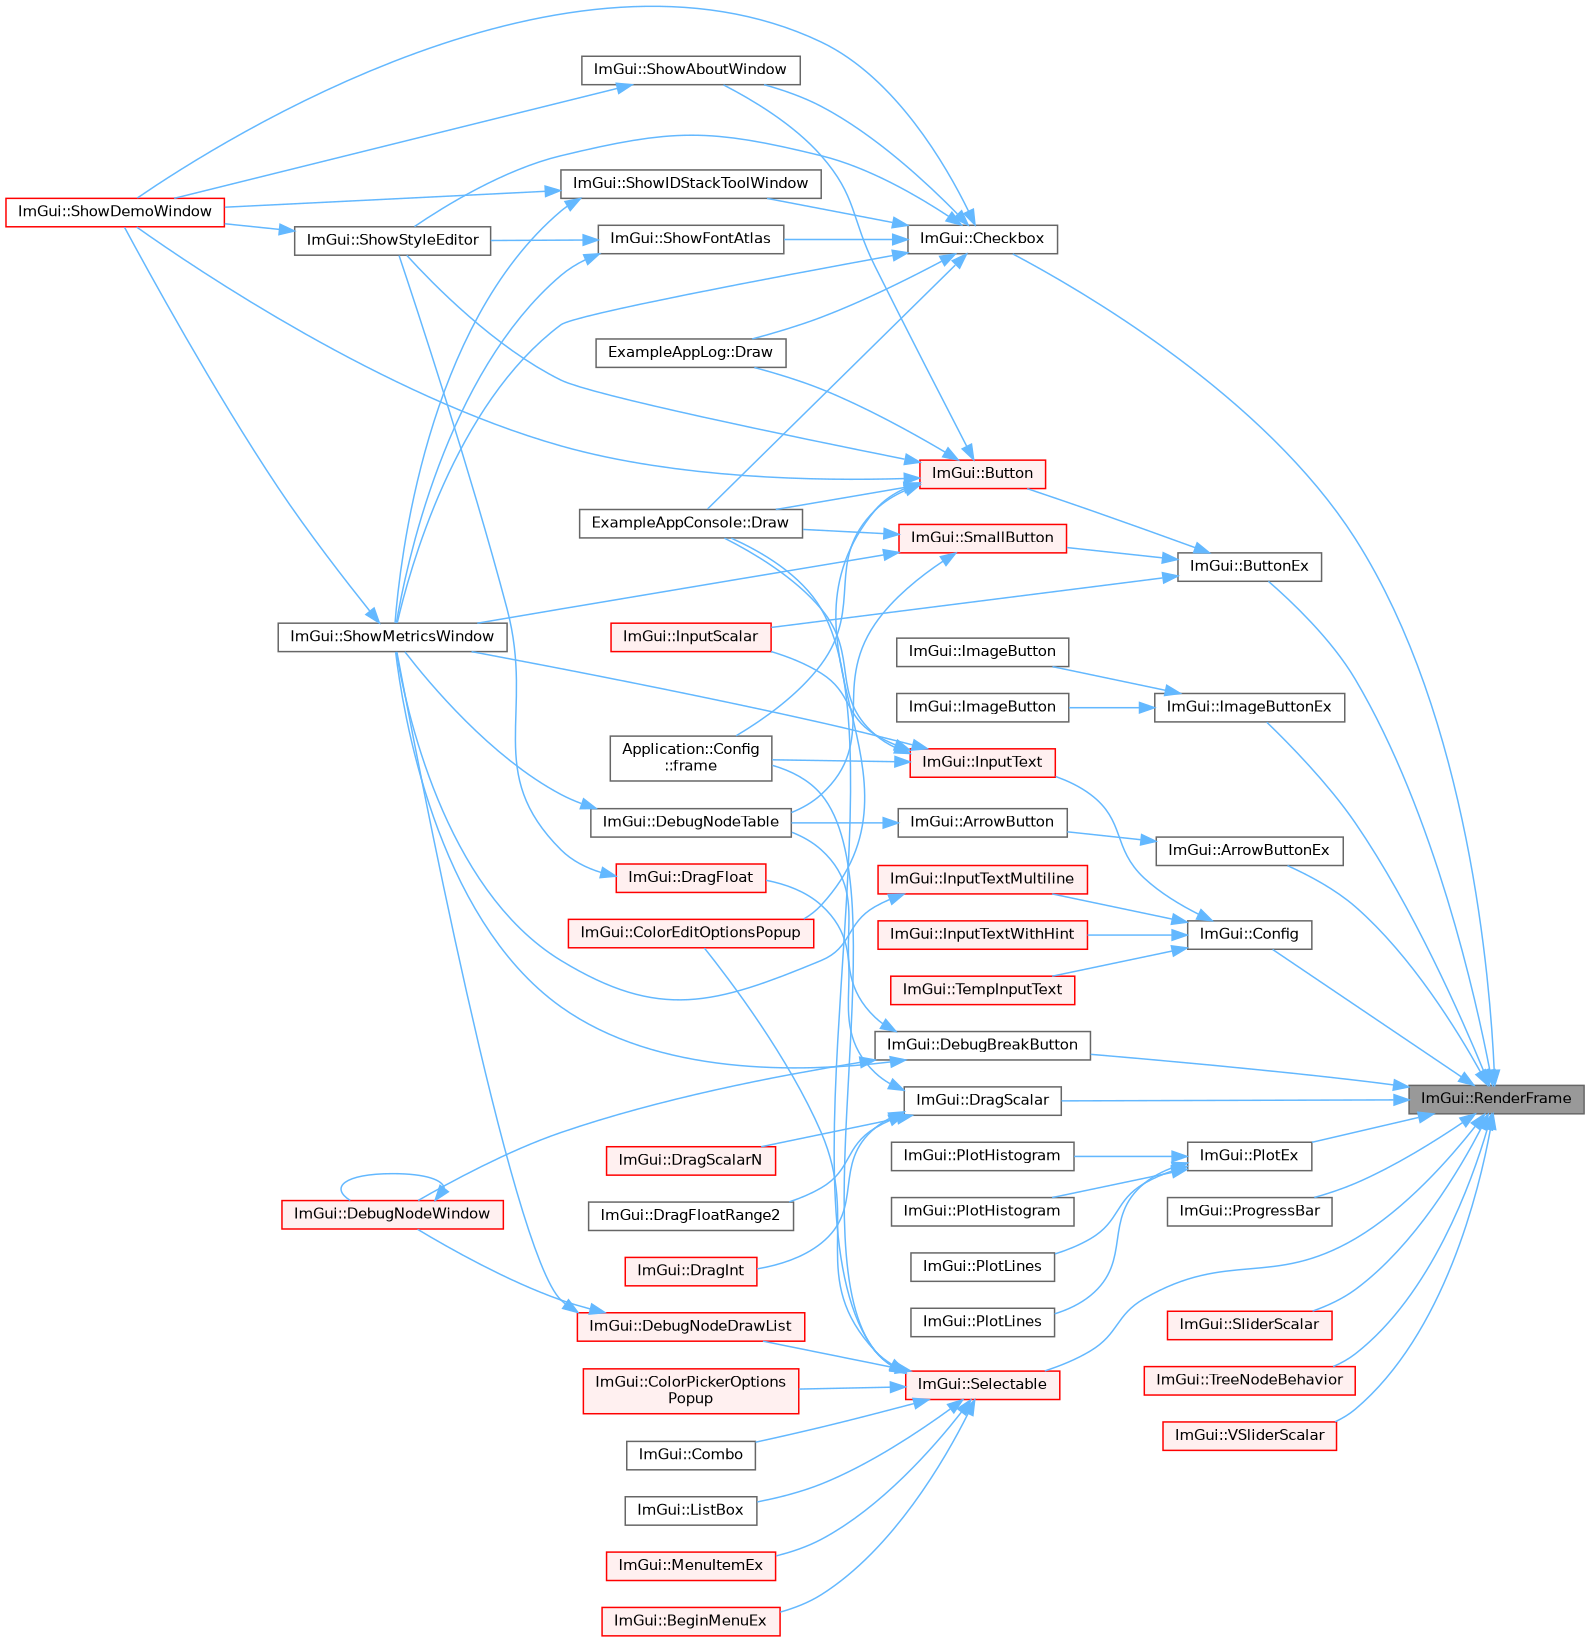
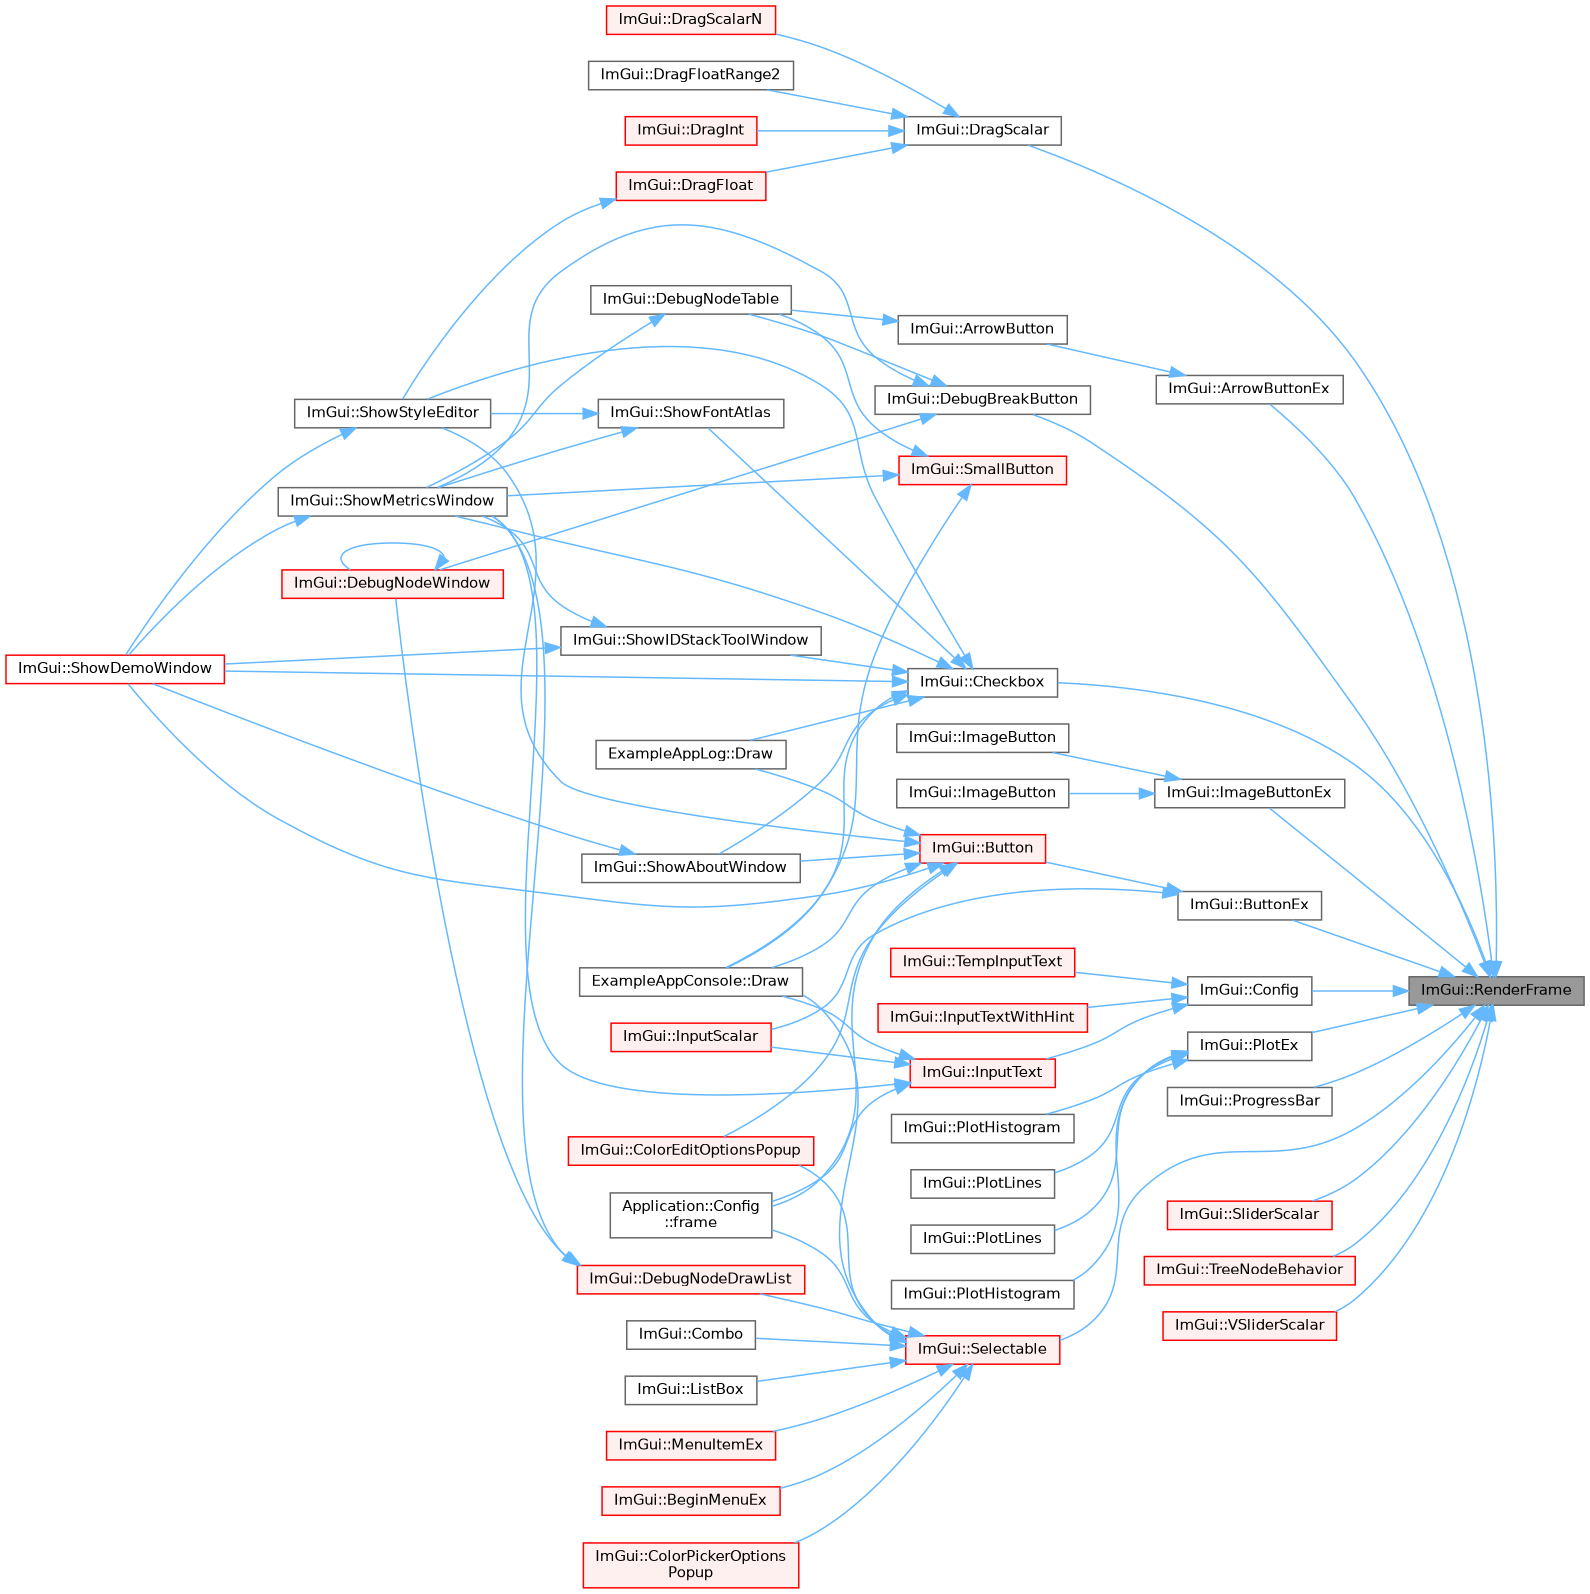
edge "ImGui::SmallButton" -> "ImGui::ButtonEx": removed
node "ImGui::InputTextMultiline": removed
